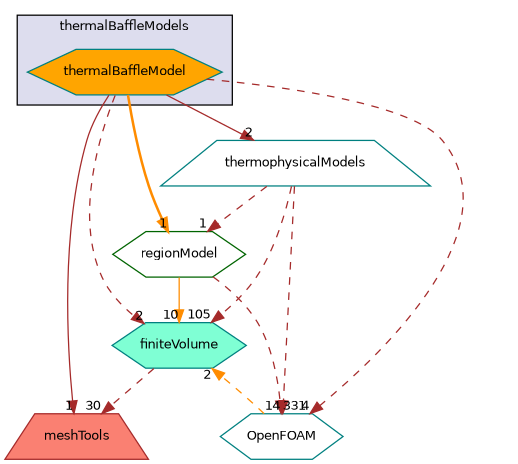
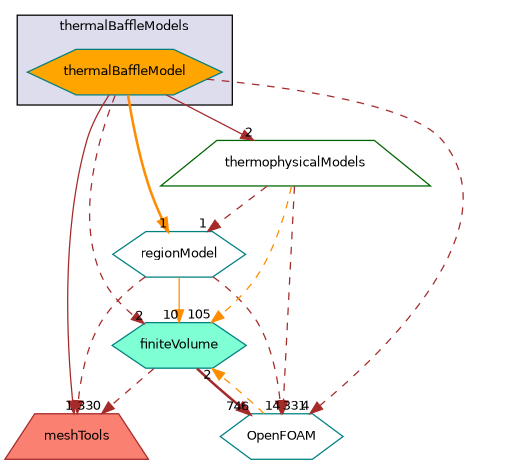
node "thermophysicalModels": color teal -> darkgreen
node "regionModel": color darkgreen -> teal
edge "thermophysicalModels" -> "finiteVolume": color brown -> darkorange
edge "regionModel" -> "meshTools": added
edge "finiteVolume" -> "OpenFOAM": added
